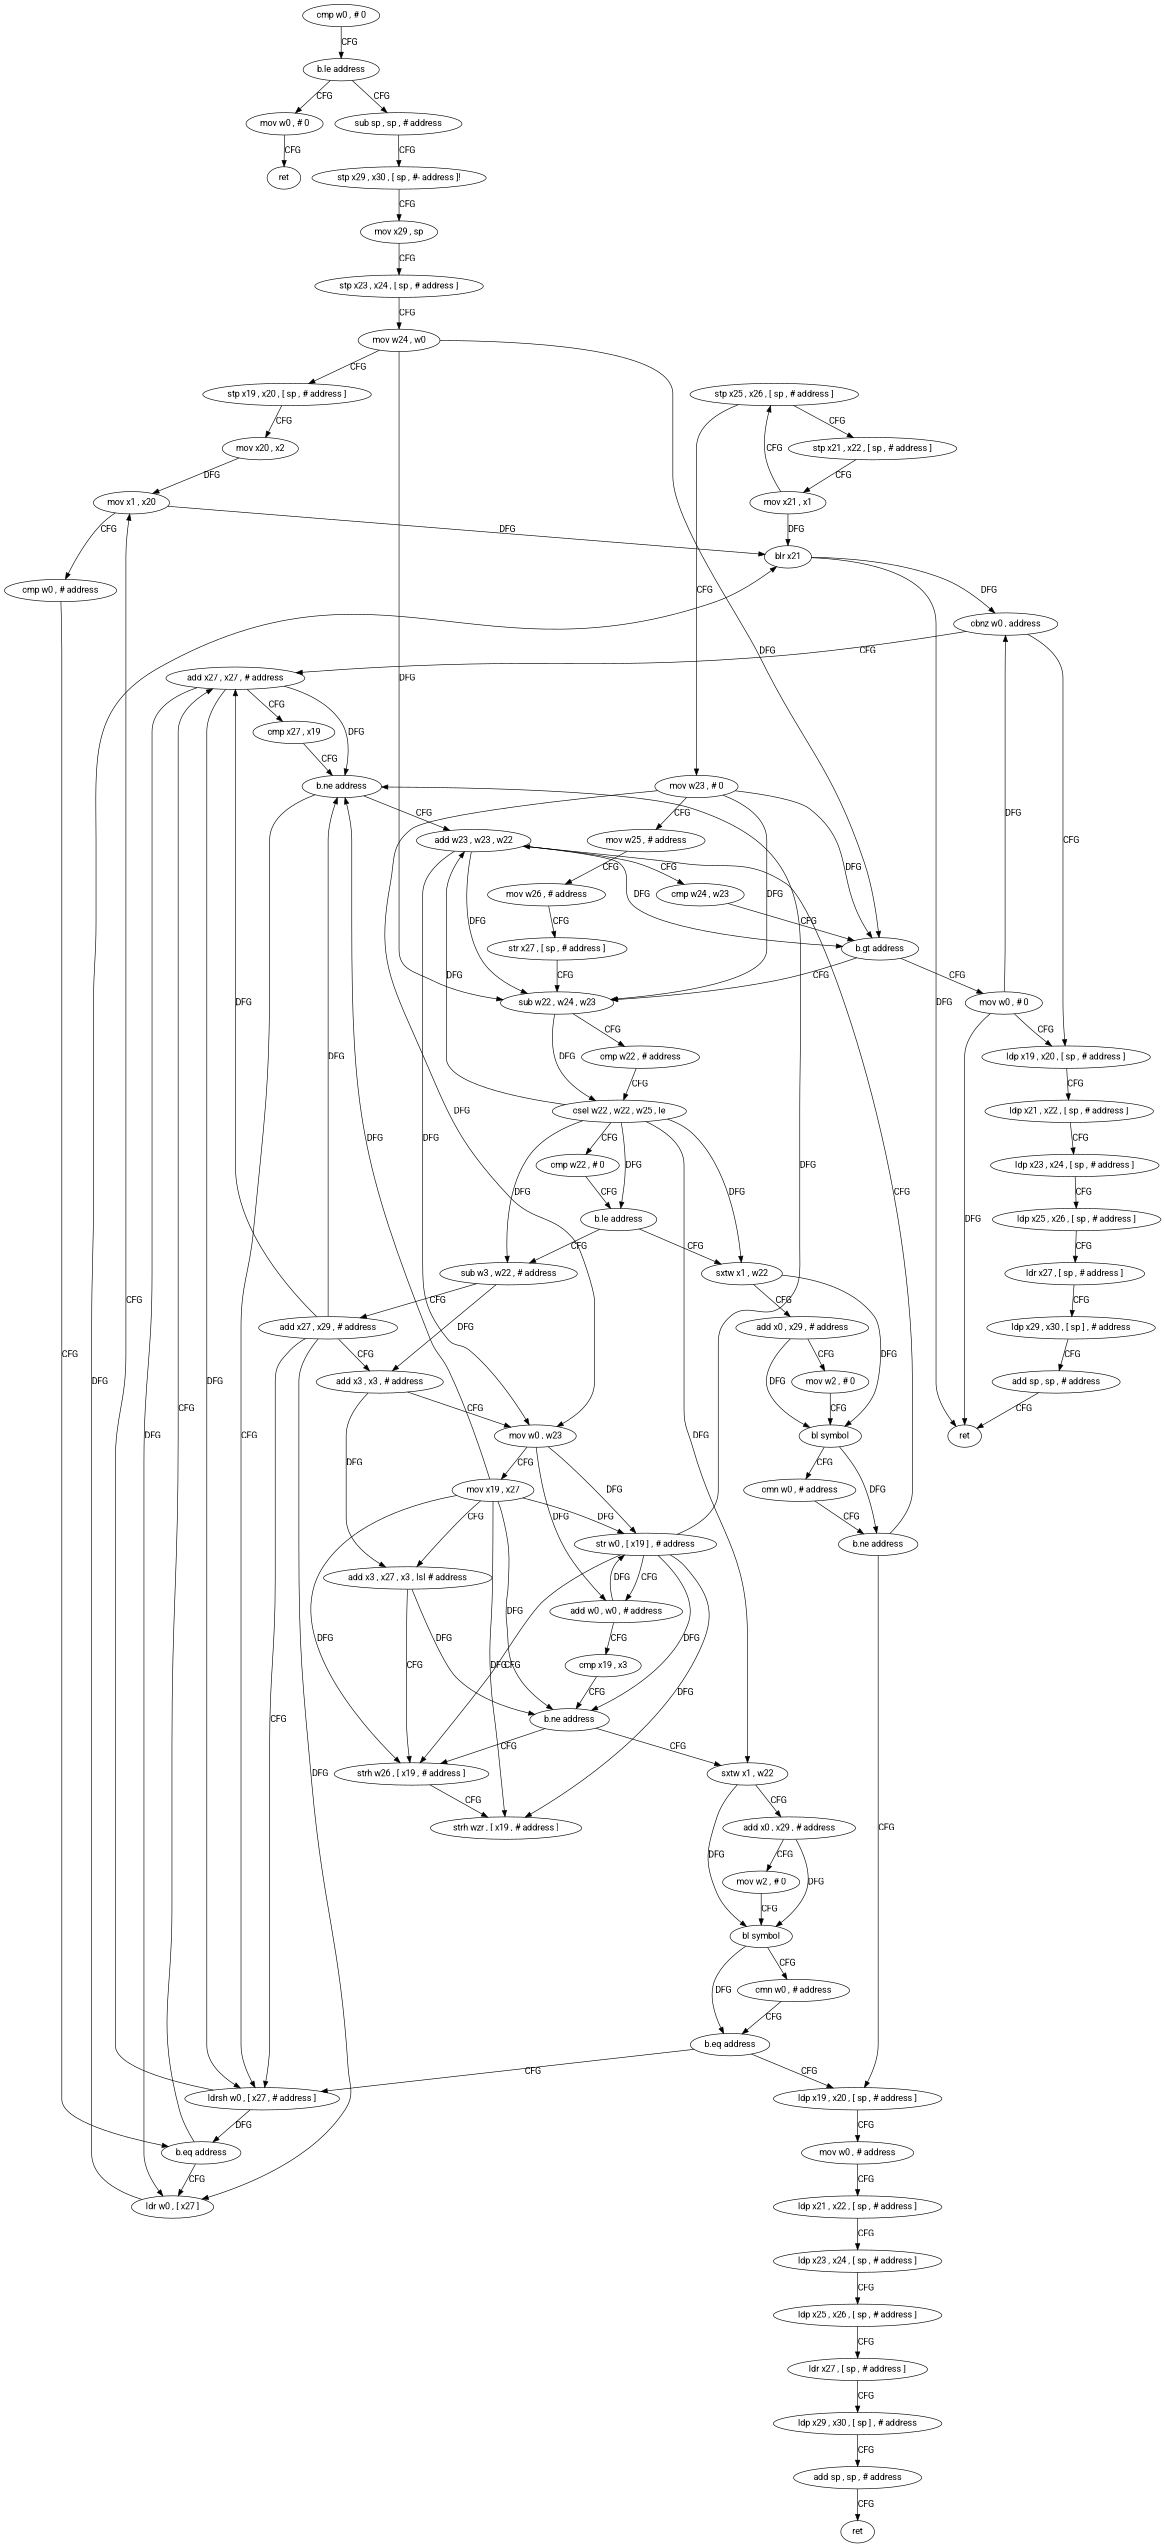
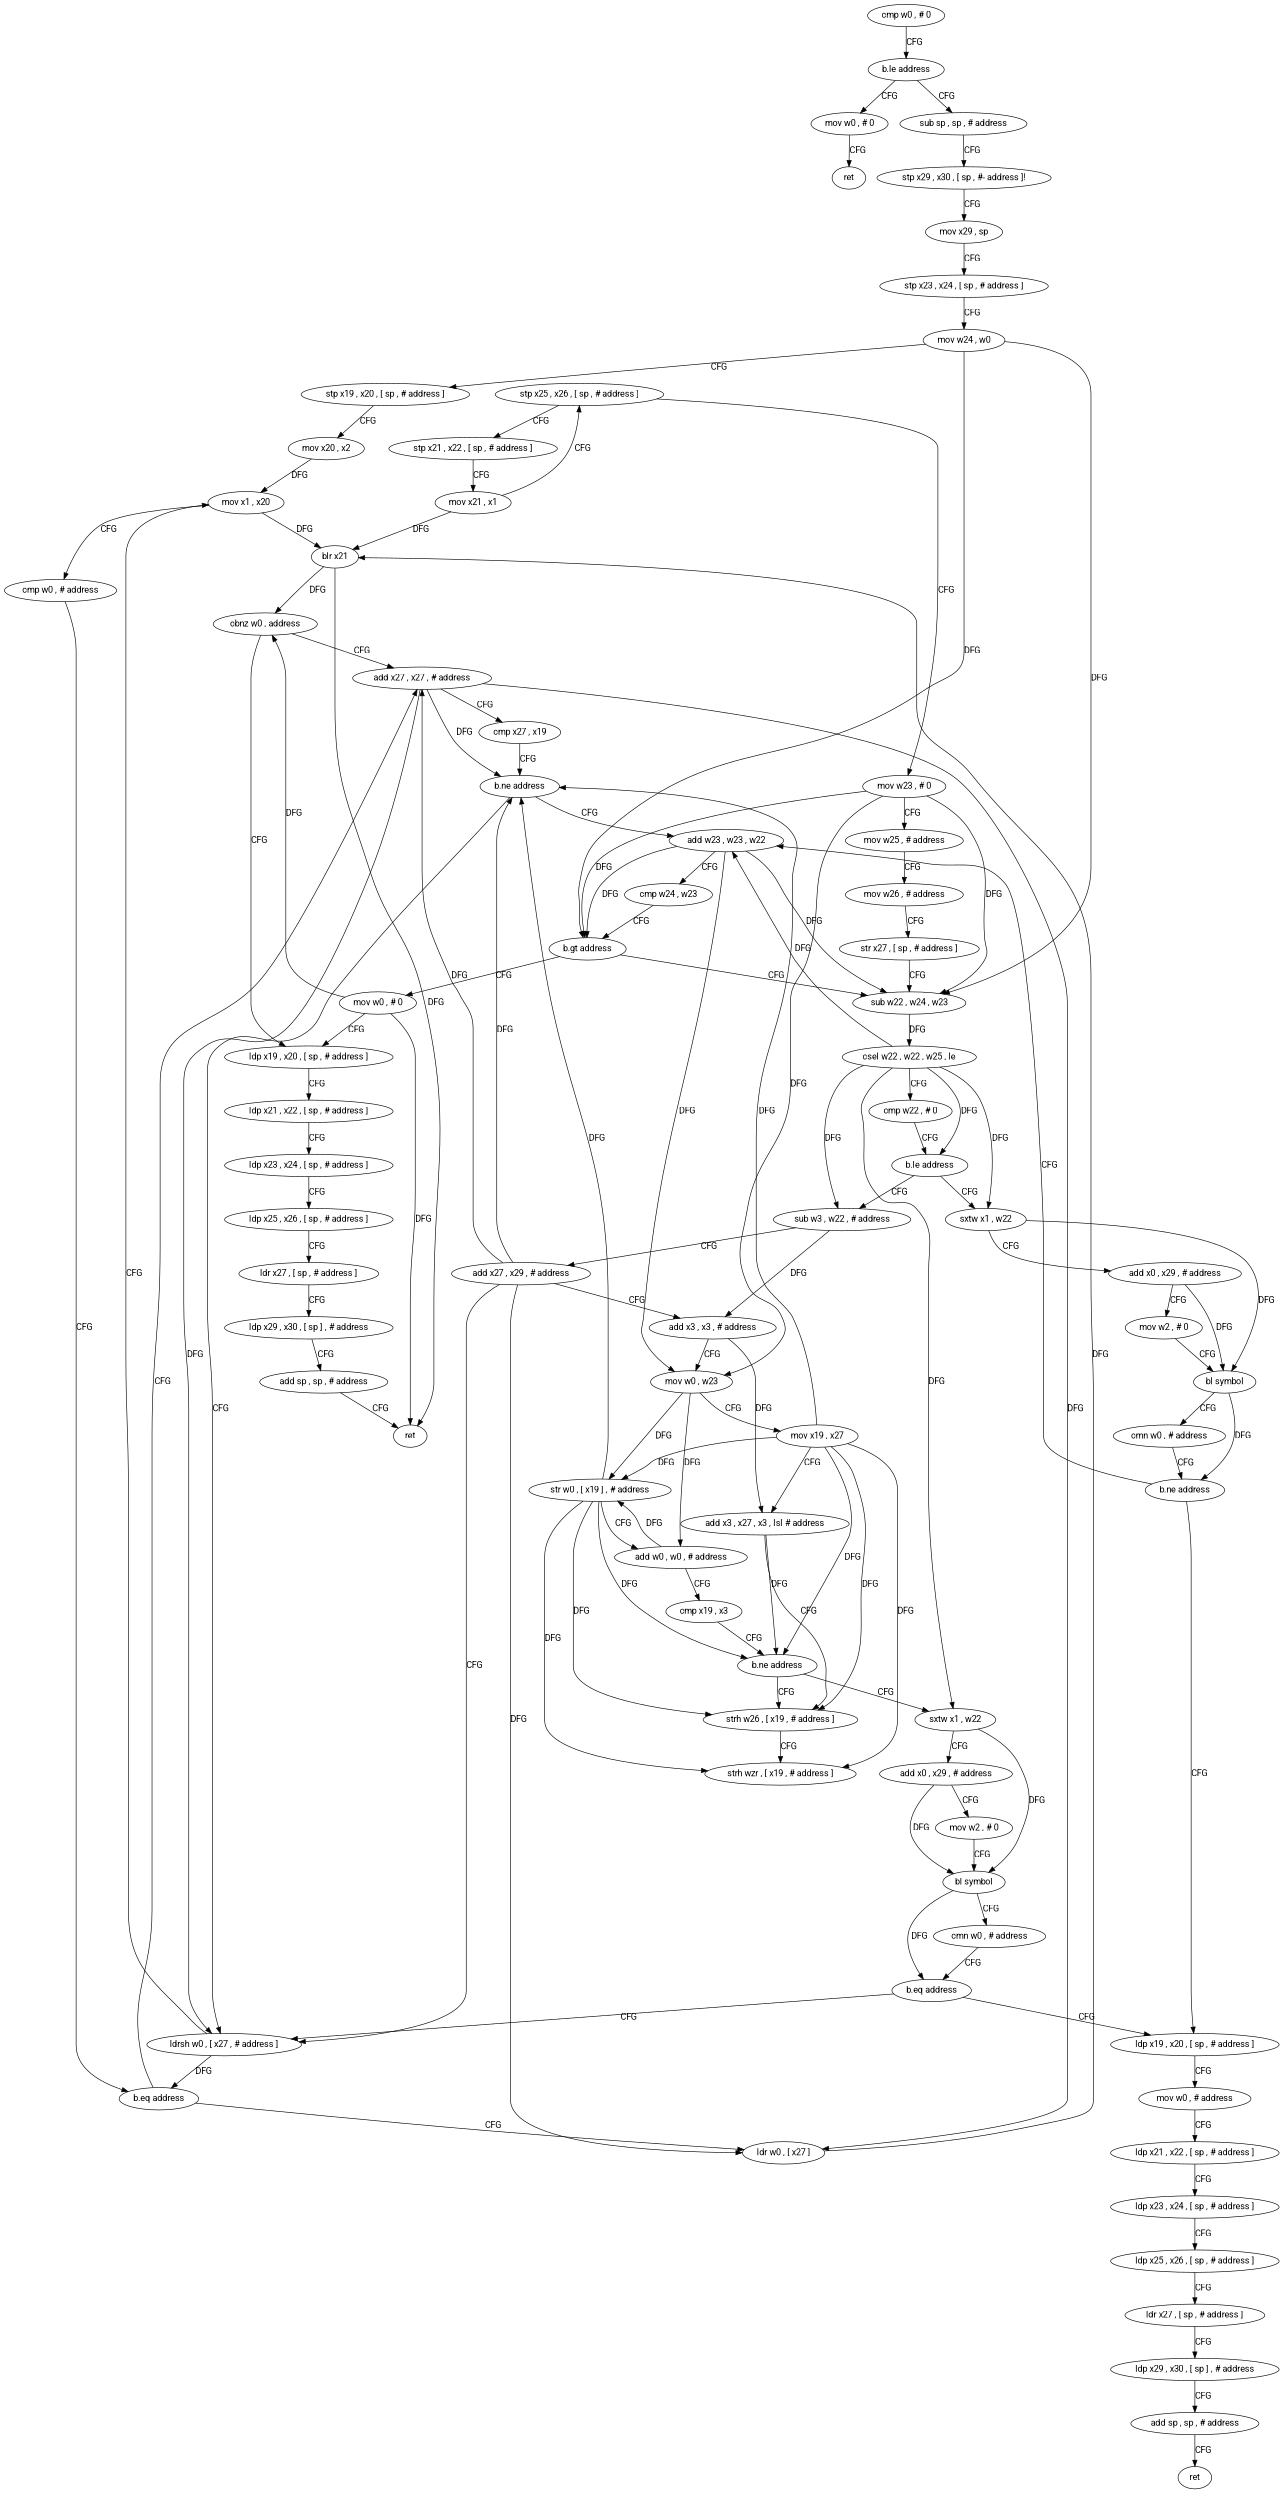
node "cmp w22 , # address": removed
edge "str w0 , [ x19 ] , # address" -> "strh w26 , [ x19 , # address ]": label "CFG" -> "DFG"
